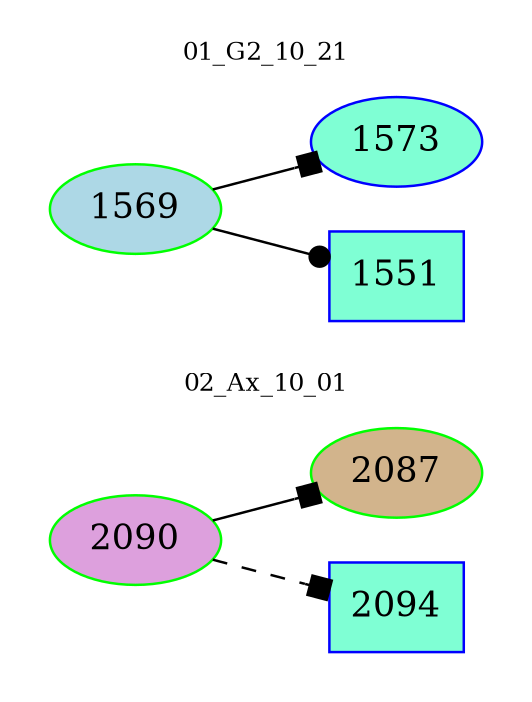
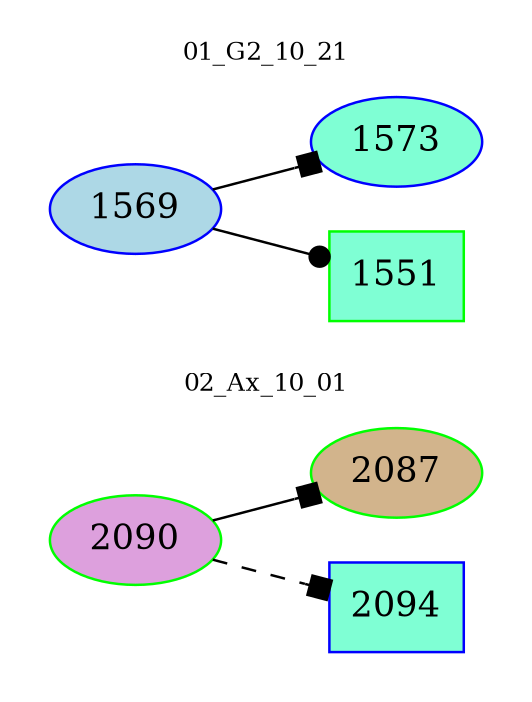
node "1569": color green -> blue
node "1551": color blue -> green
